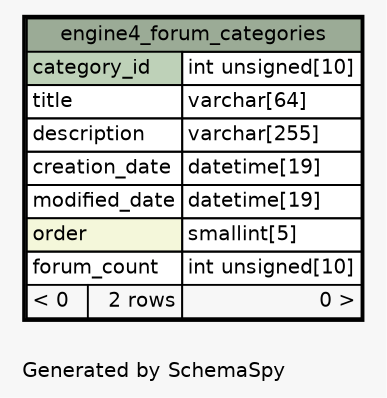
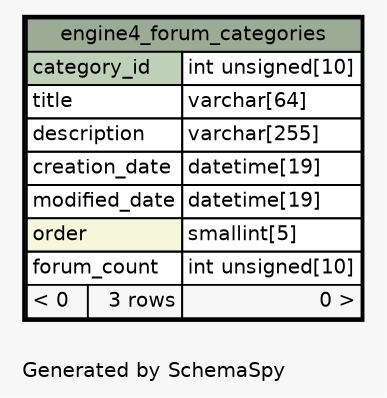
node "engine4_forum_categories": text "2 rows" -> "3 rows"
